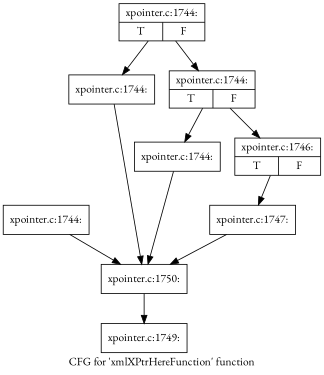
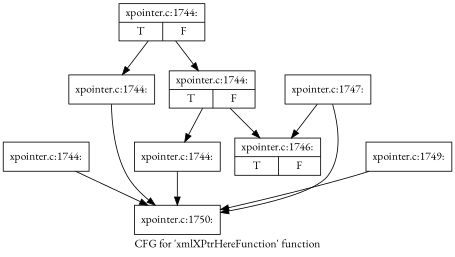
edge "xpointer.c:1746:" -> "xpointer.c:1747:": reversed
edge "xpointer.c:1750:" -> "xpointer.c:1749:": reversed
